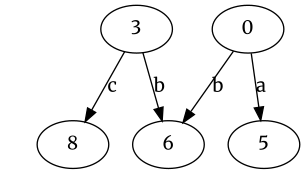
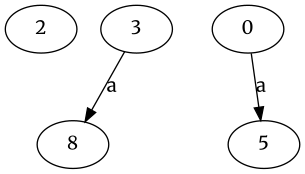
node "2": added
edge "3" -> "8": label "c" -> "a"
node "6": removed
